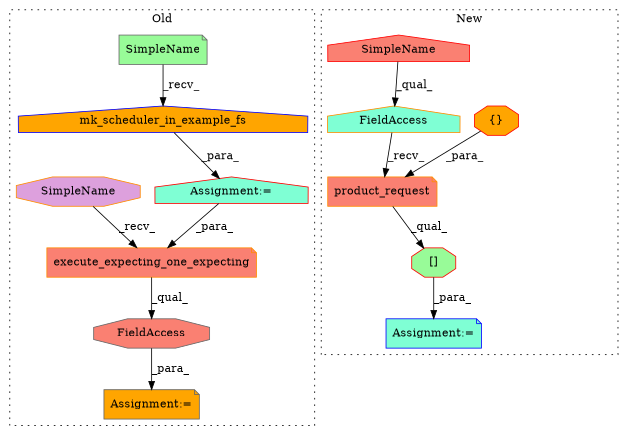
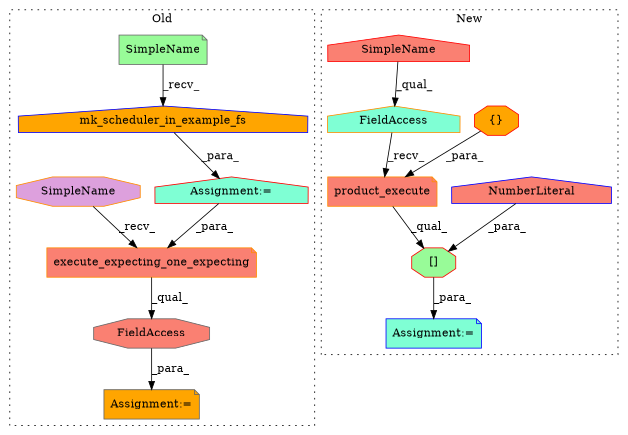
node "product_request": label "product_request" -> "product_execute"
node "NumberLiteral": added
